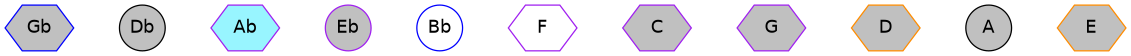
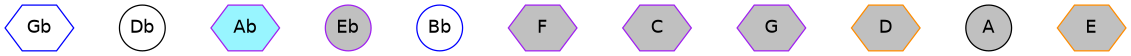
node "Gb": fillcolor gray -> white
node "Db": fillcolor gray -> white
node "F": fillcolor white -> gray
